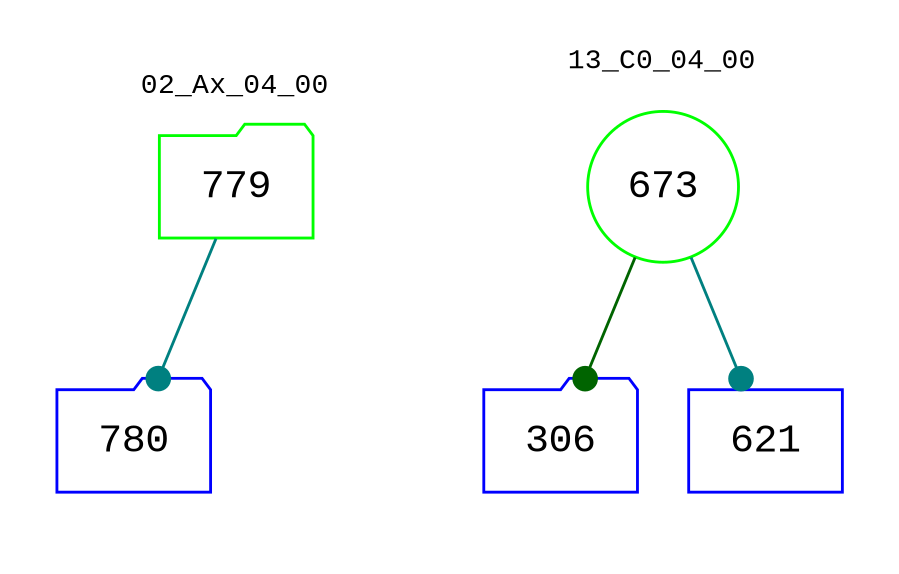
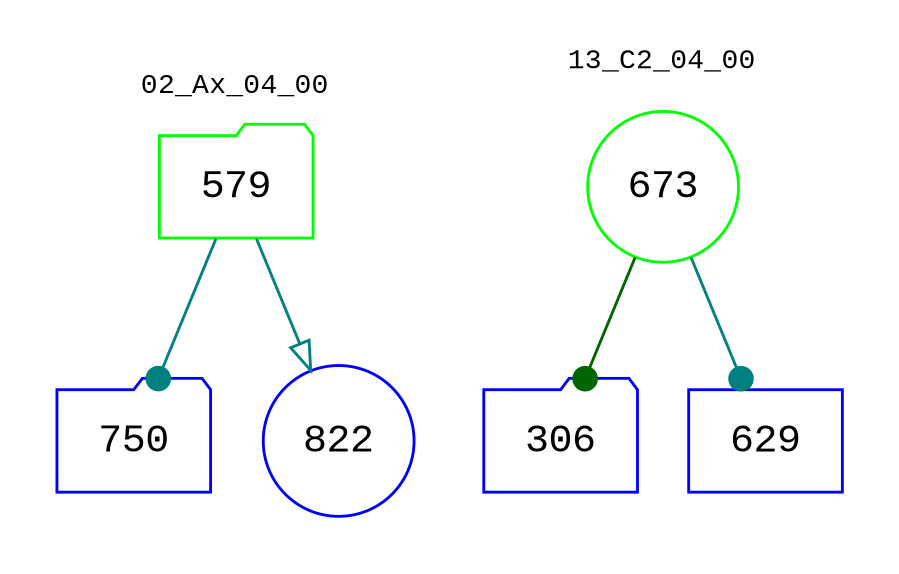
cluster "13_C0_04_00": label "13_C0_04_00" -> "13_C2_04_00"
node "779": label "779" -> "579"
node "780": label "780" -> "750"
node "822": added
node "621": label "621" -> "629"
